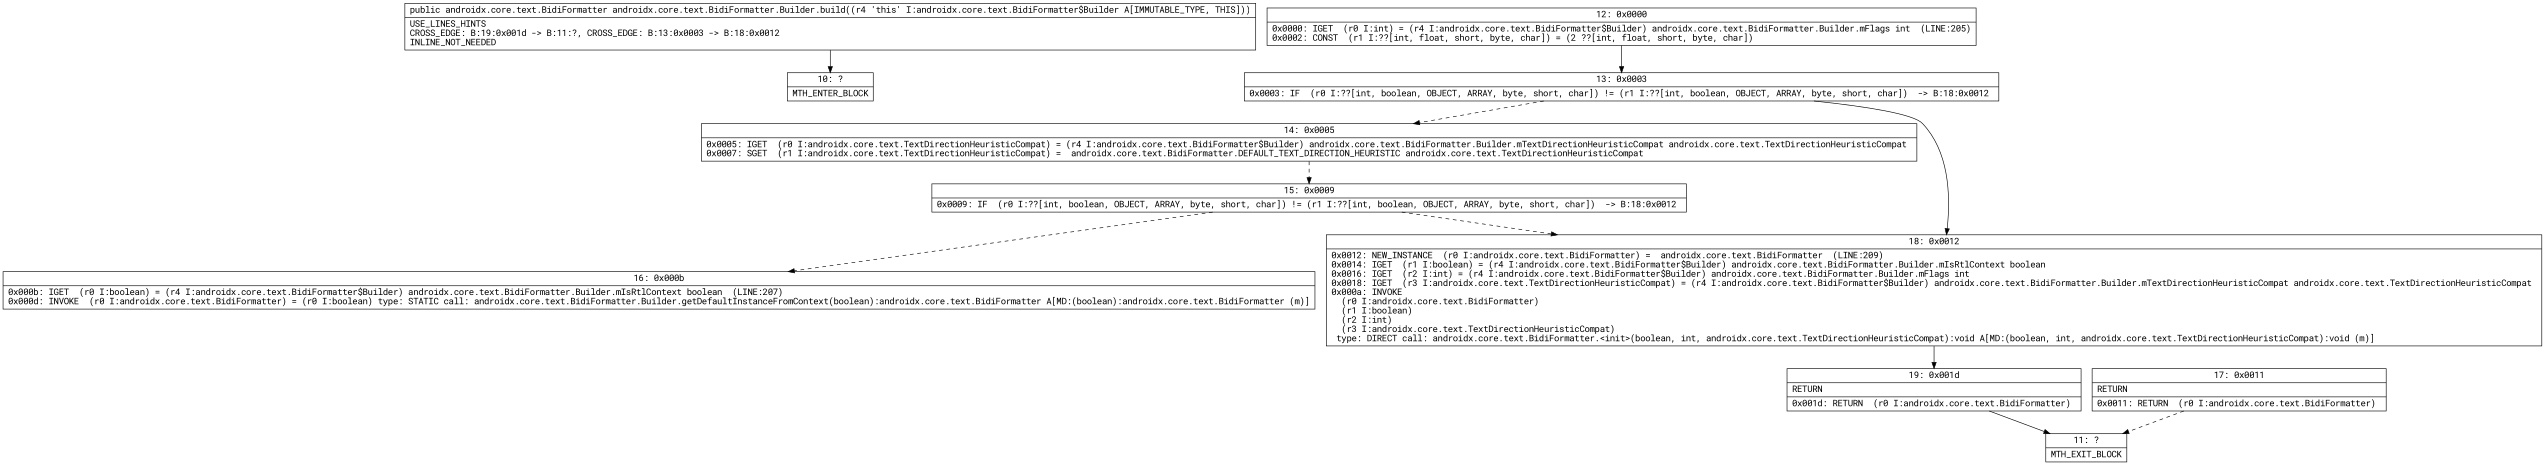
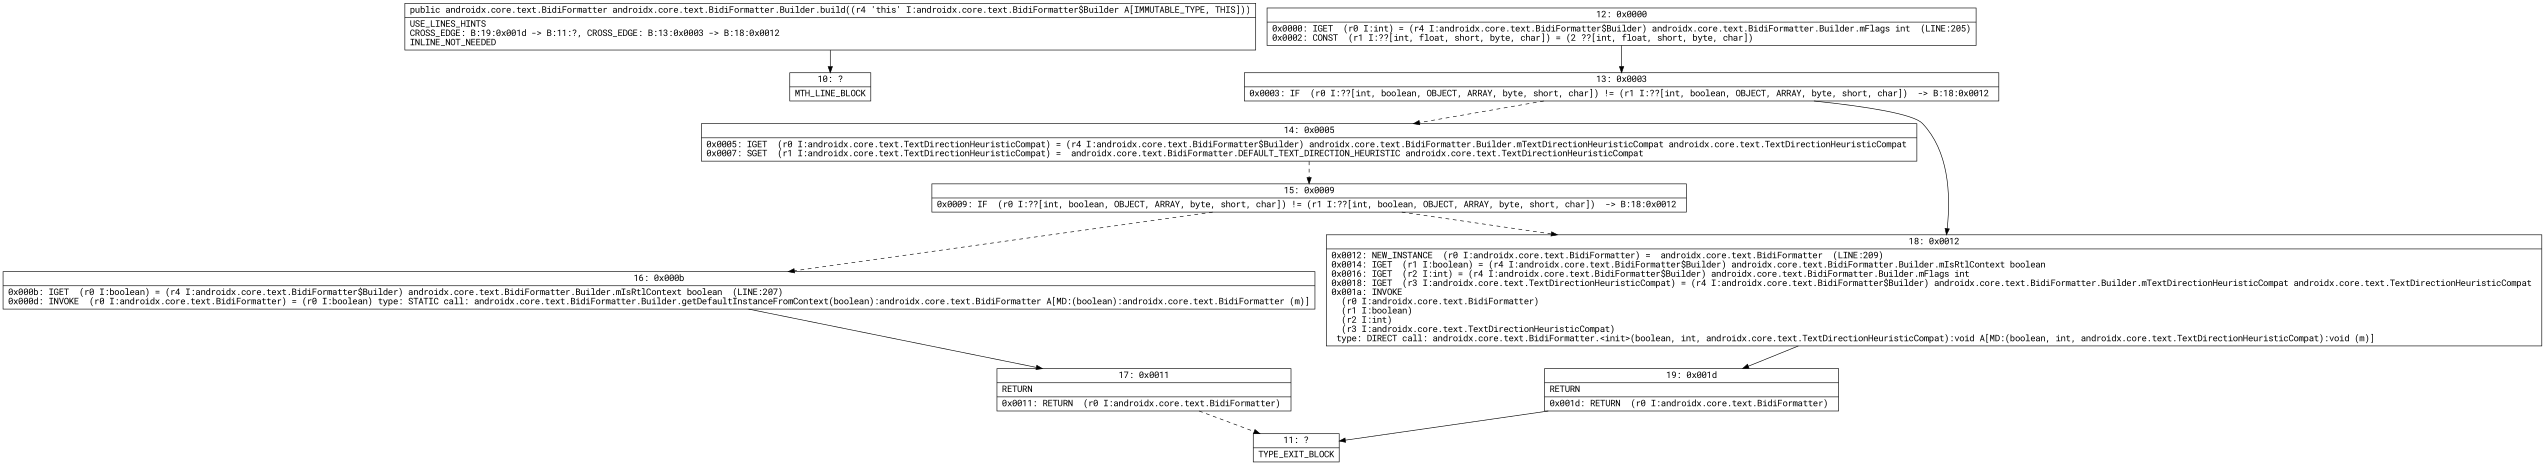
node "10: ?": text "MTH_ENTER_BLOCK" -> "MTH_LINE_BLOCK"
node "18: 0x0012": text "0x000a: INVOKE" -> "0x001a: INVOKE"
edge "16: 0x000b" -> "17: 0x0011": added
node "11: ?": text "MTH_EXIT_BLOCK" -> "TYPE_EXIT_BLOCK"
